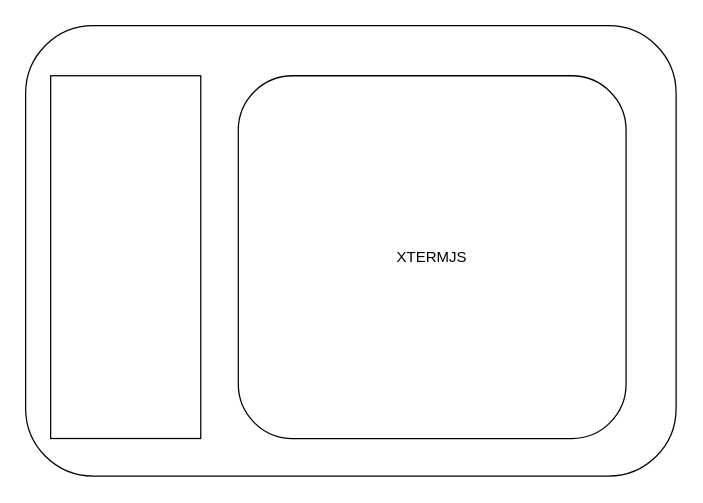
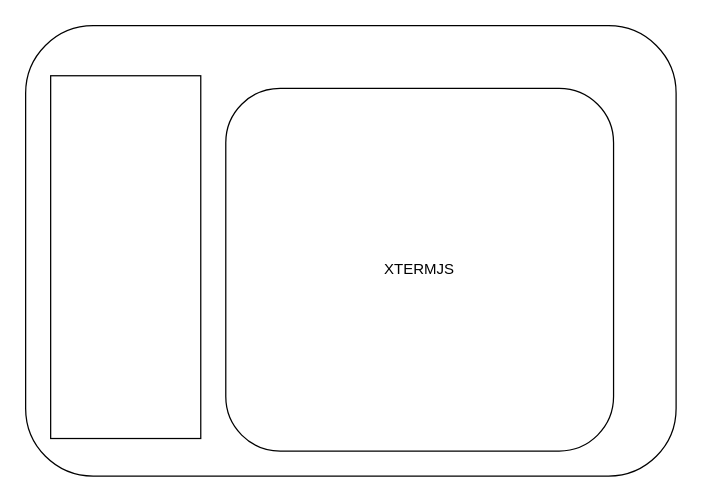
node "XTERMJS": moved (432, 257) -> (419, 269)
